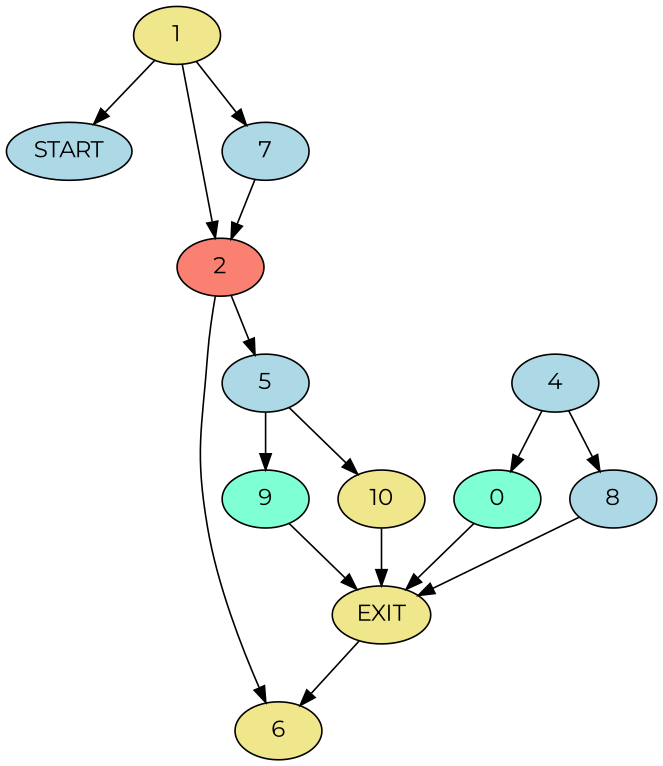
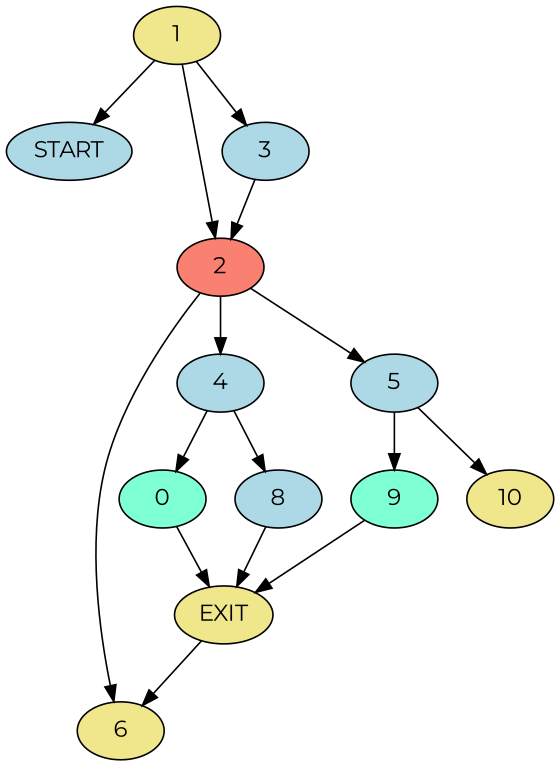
node "7": label "7" -> "3"
edge "2" -> "4": added
edge "10" -> "EXIT": removed
